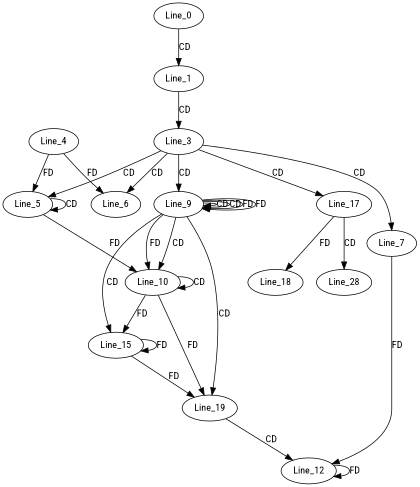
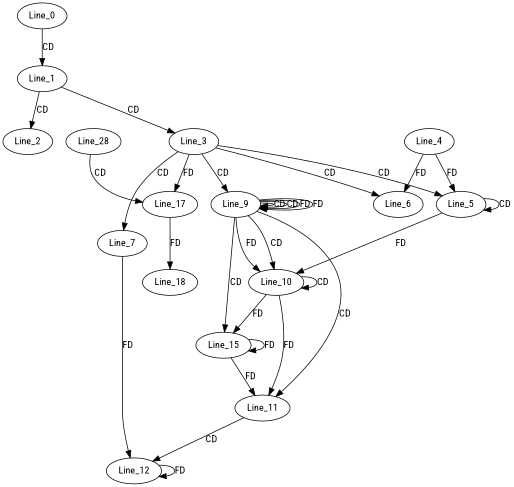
node "Line_2": added
edge "Line_3" -> "Line_17": label "CD" -> "FD"
edge "Line_17" -> "Line_28": reversed
node "Line_19": label "Line_19" -> "Line_11"
